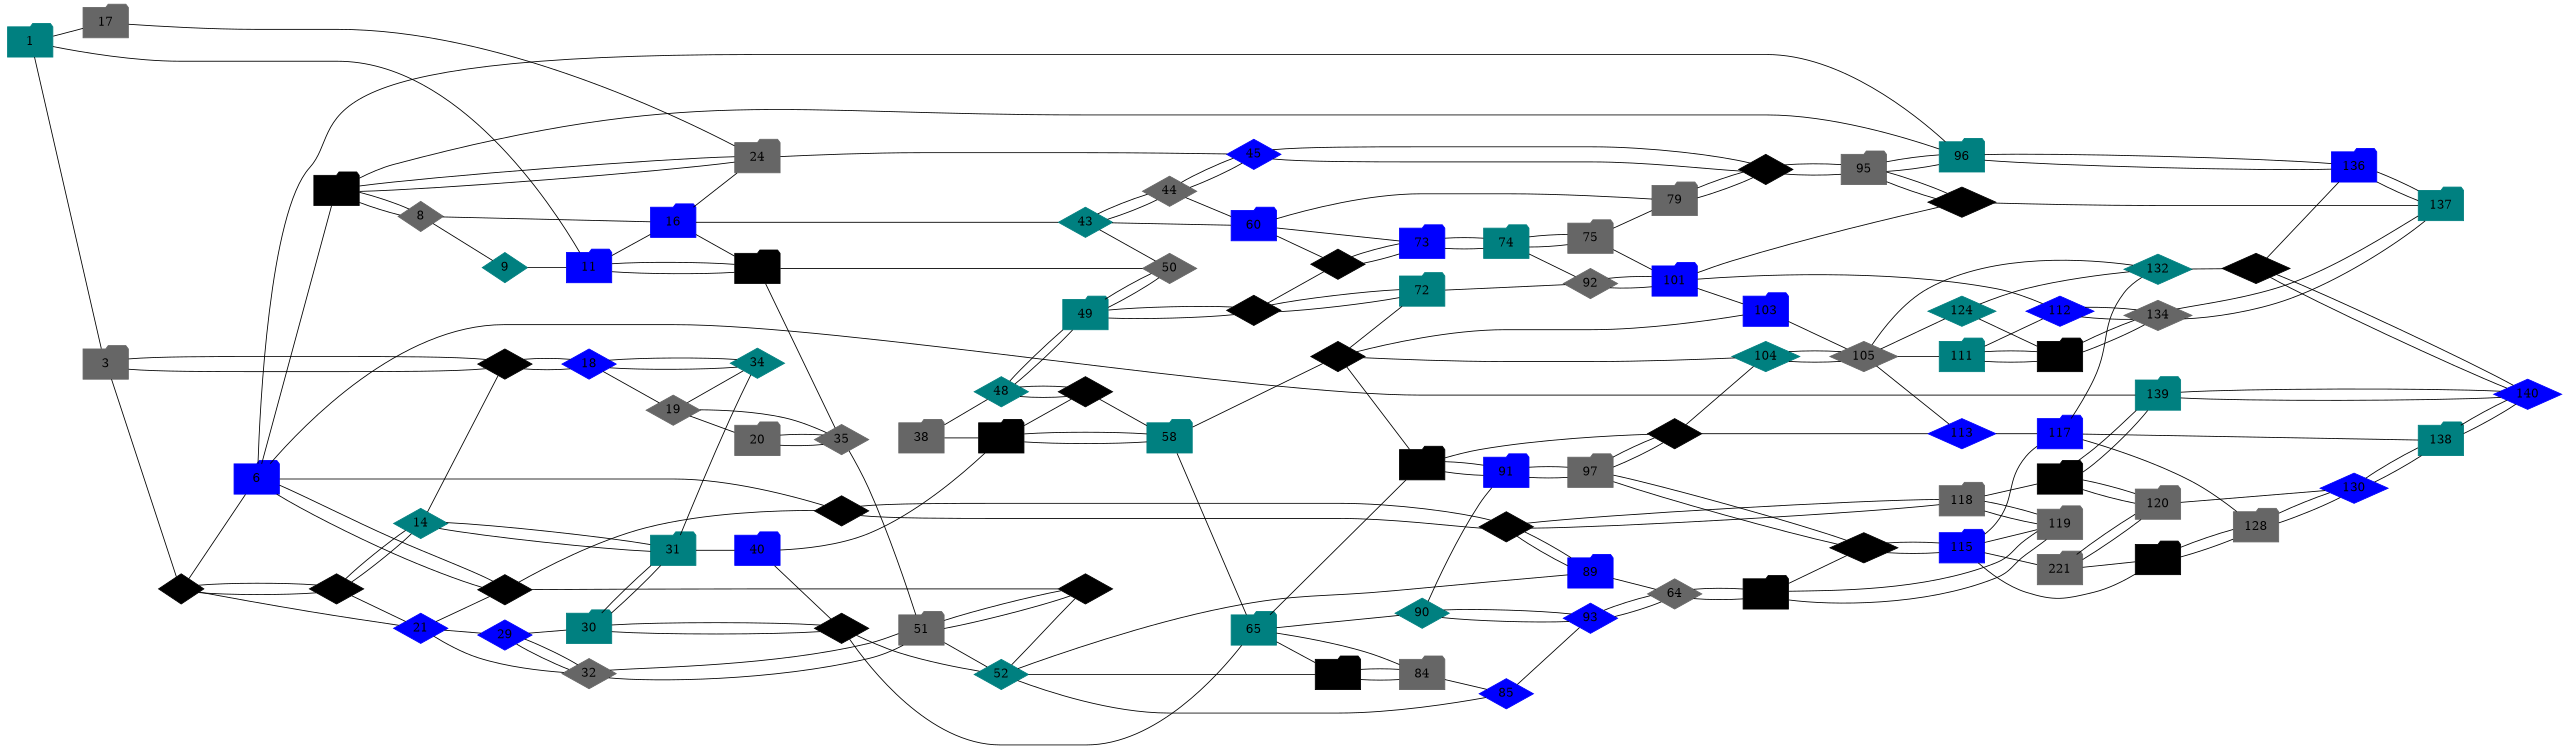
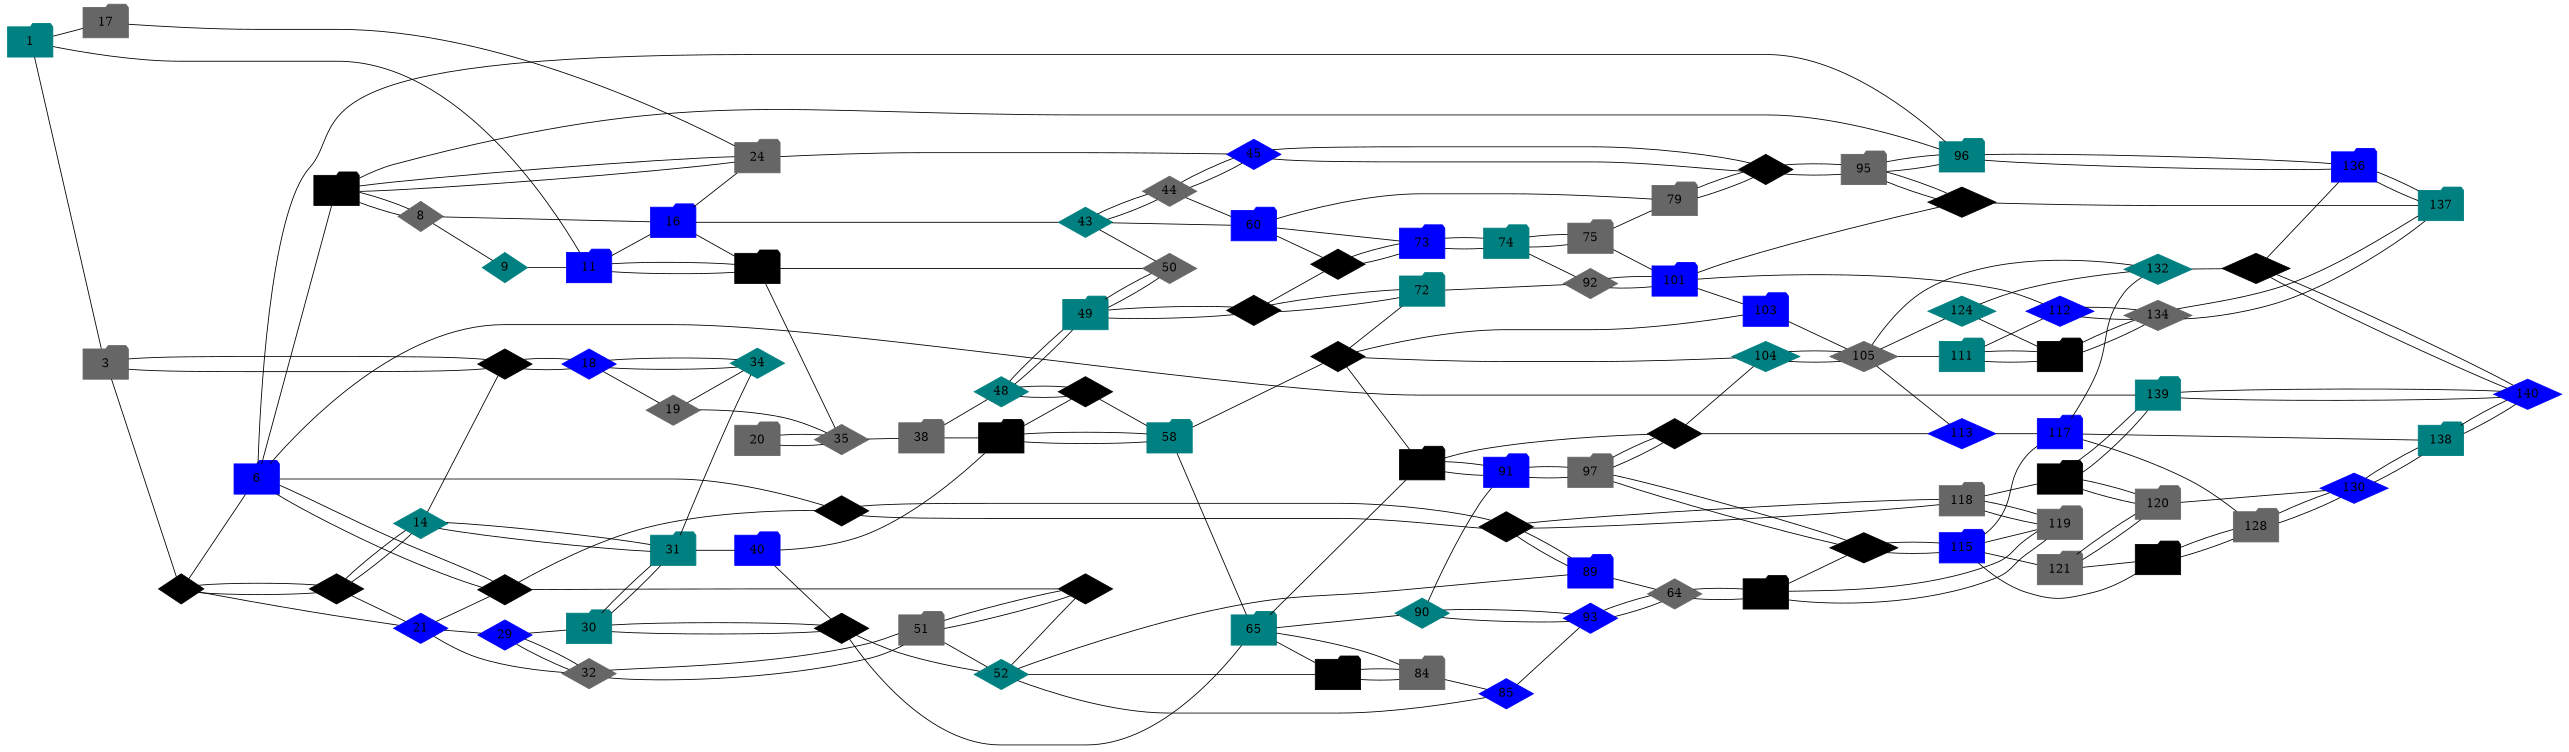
edge "19" -- "20": removed
edge "35" -- "51": now "35" -- "38"
node "221": label "221" -> "121"
